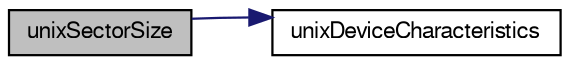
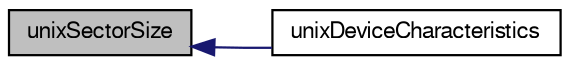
edge "unixSectorSize" -> "unixDeviceCharacteristics": reversed
